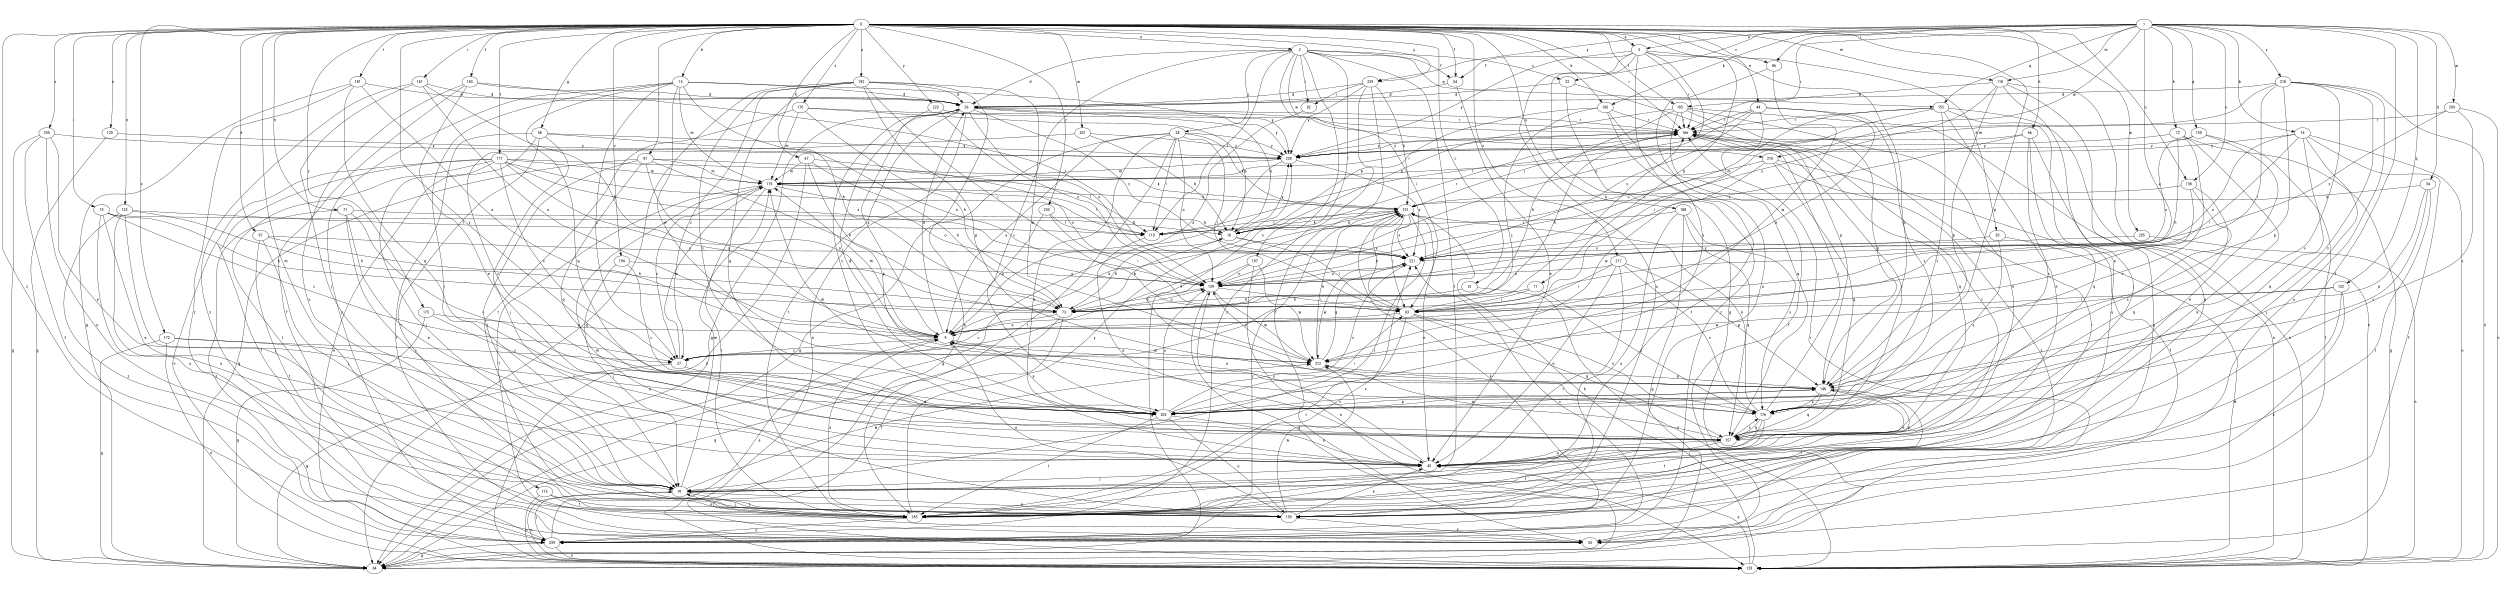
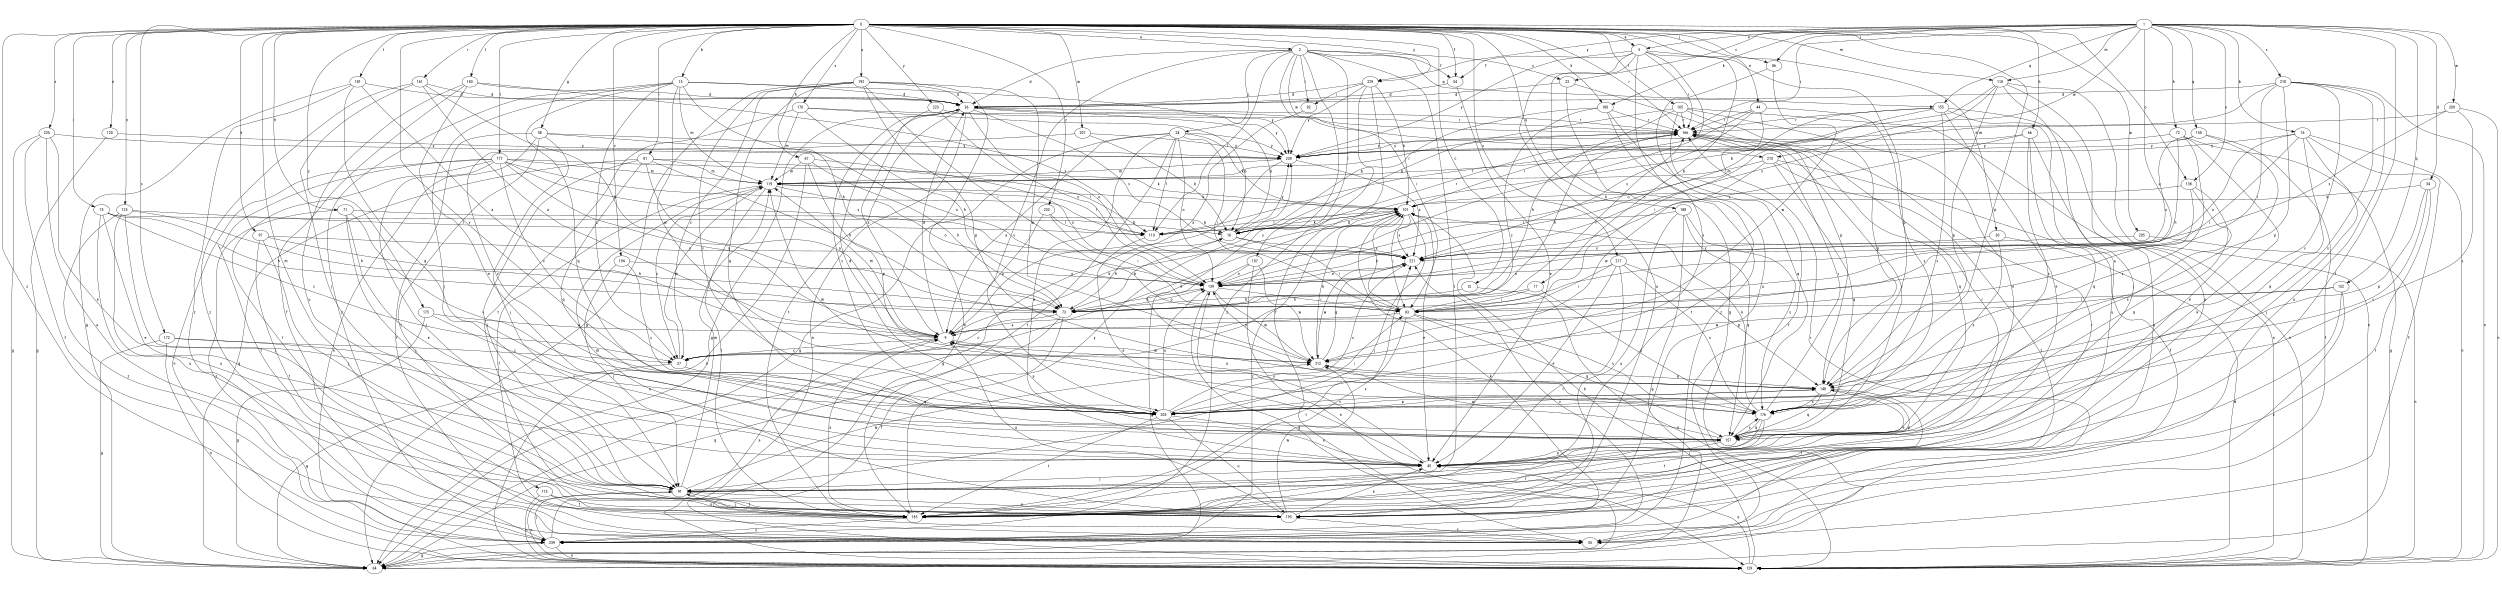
edge "118" -> "105": now "118" -> "18"
edge "44" -> "9": removed, label "a"
